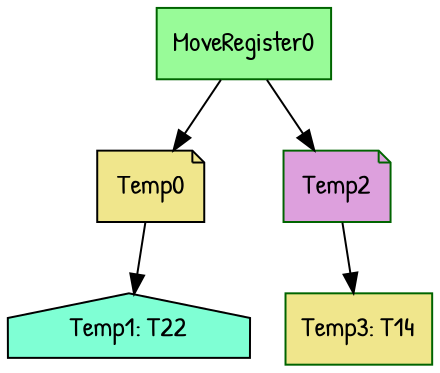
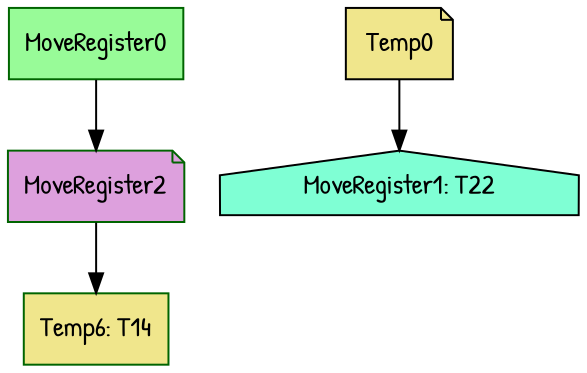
edge "MoveRegister0" -> "Temp0": removed
node "Temp2": label "Temp2" -> "MoveRegister2"
node "Temp1: T22": label "Temp1: T22" -> "MoveRegister1: T22"
node "Temp3: T14": label "Temp3: T14" -> "Temp6: T14"
